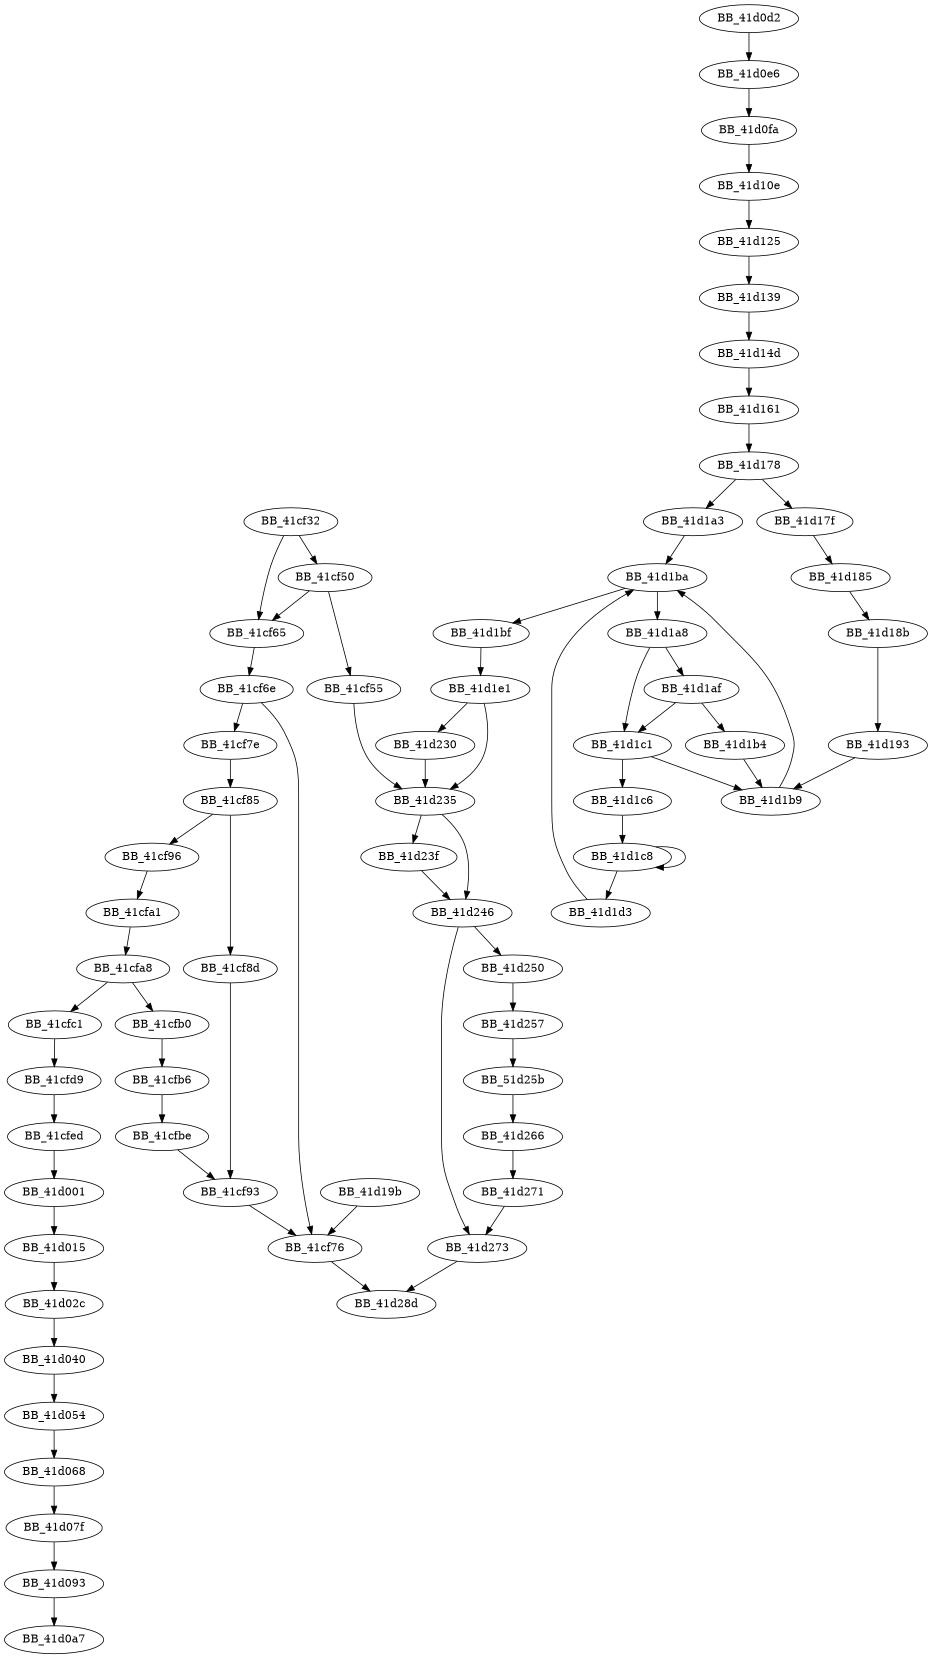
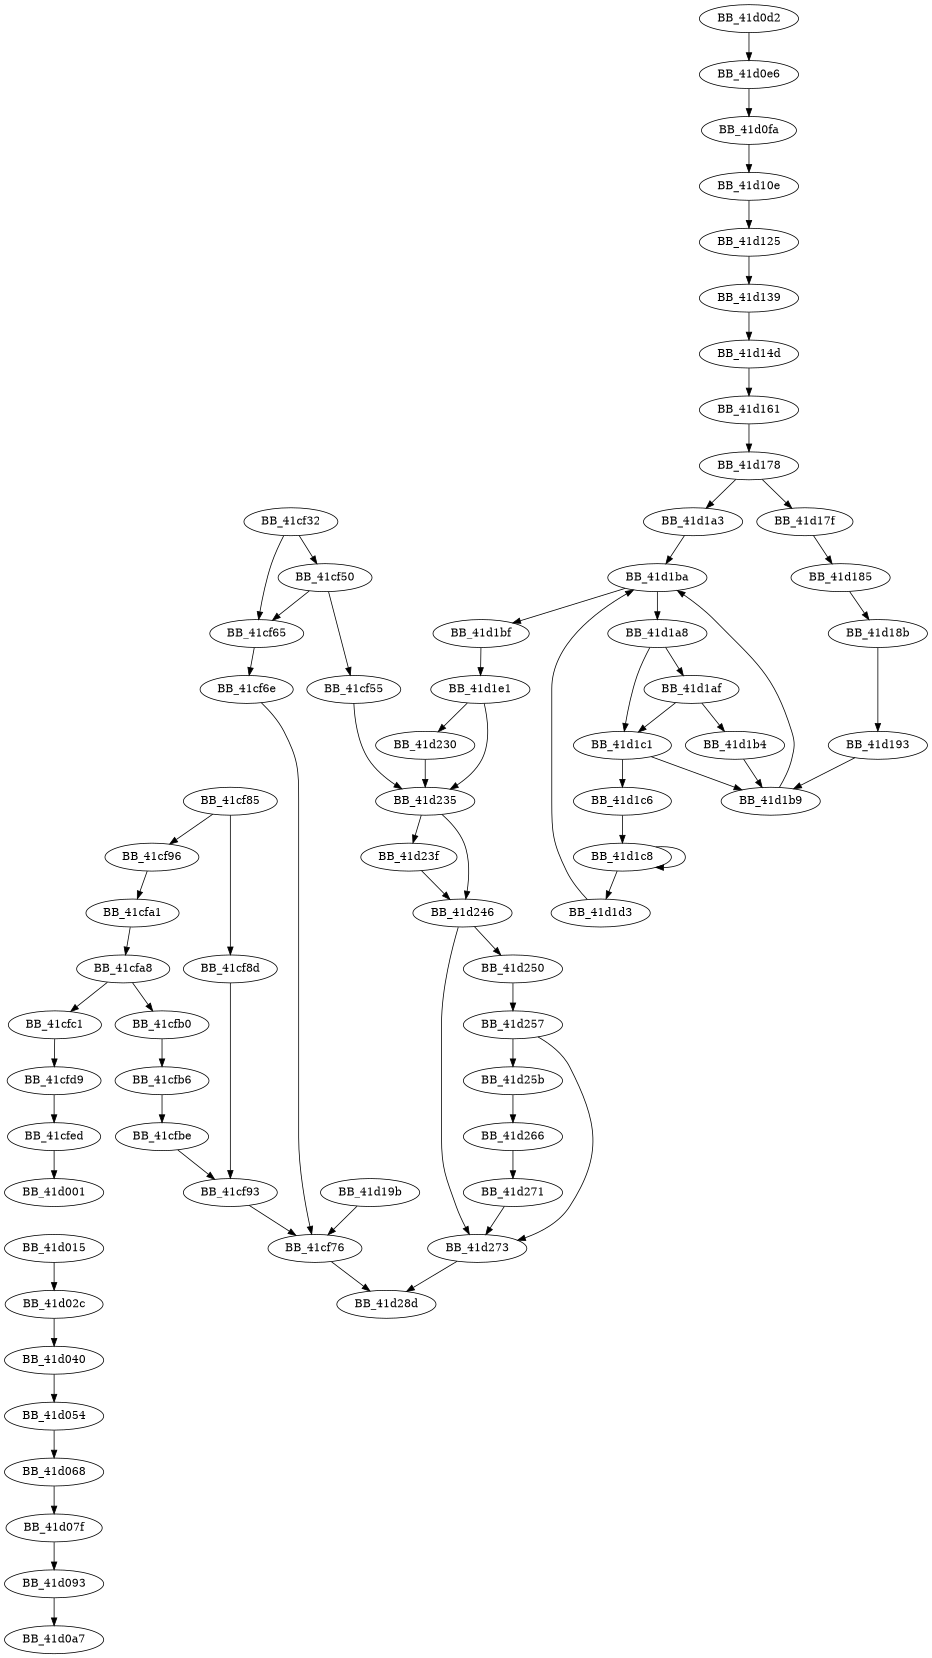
node "BB_41cf7e": removed
node "BB_51d25b": label "BB_51d25b" -> "BB_41d25b"
edge "BB_41d257" -> "BB_41d273": added
edge "BB_41d001" -> "BB_41d015": removed
